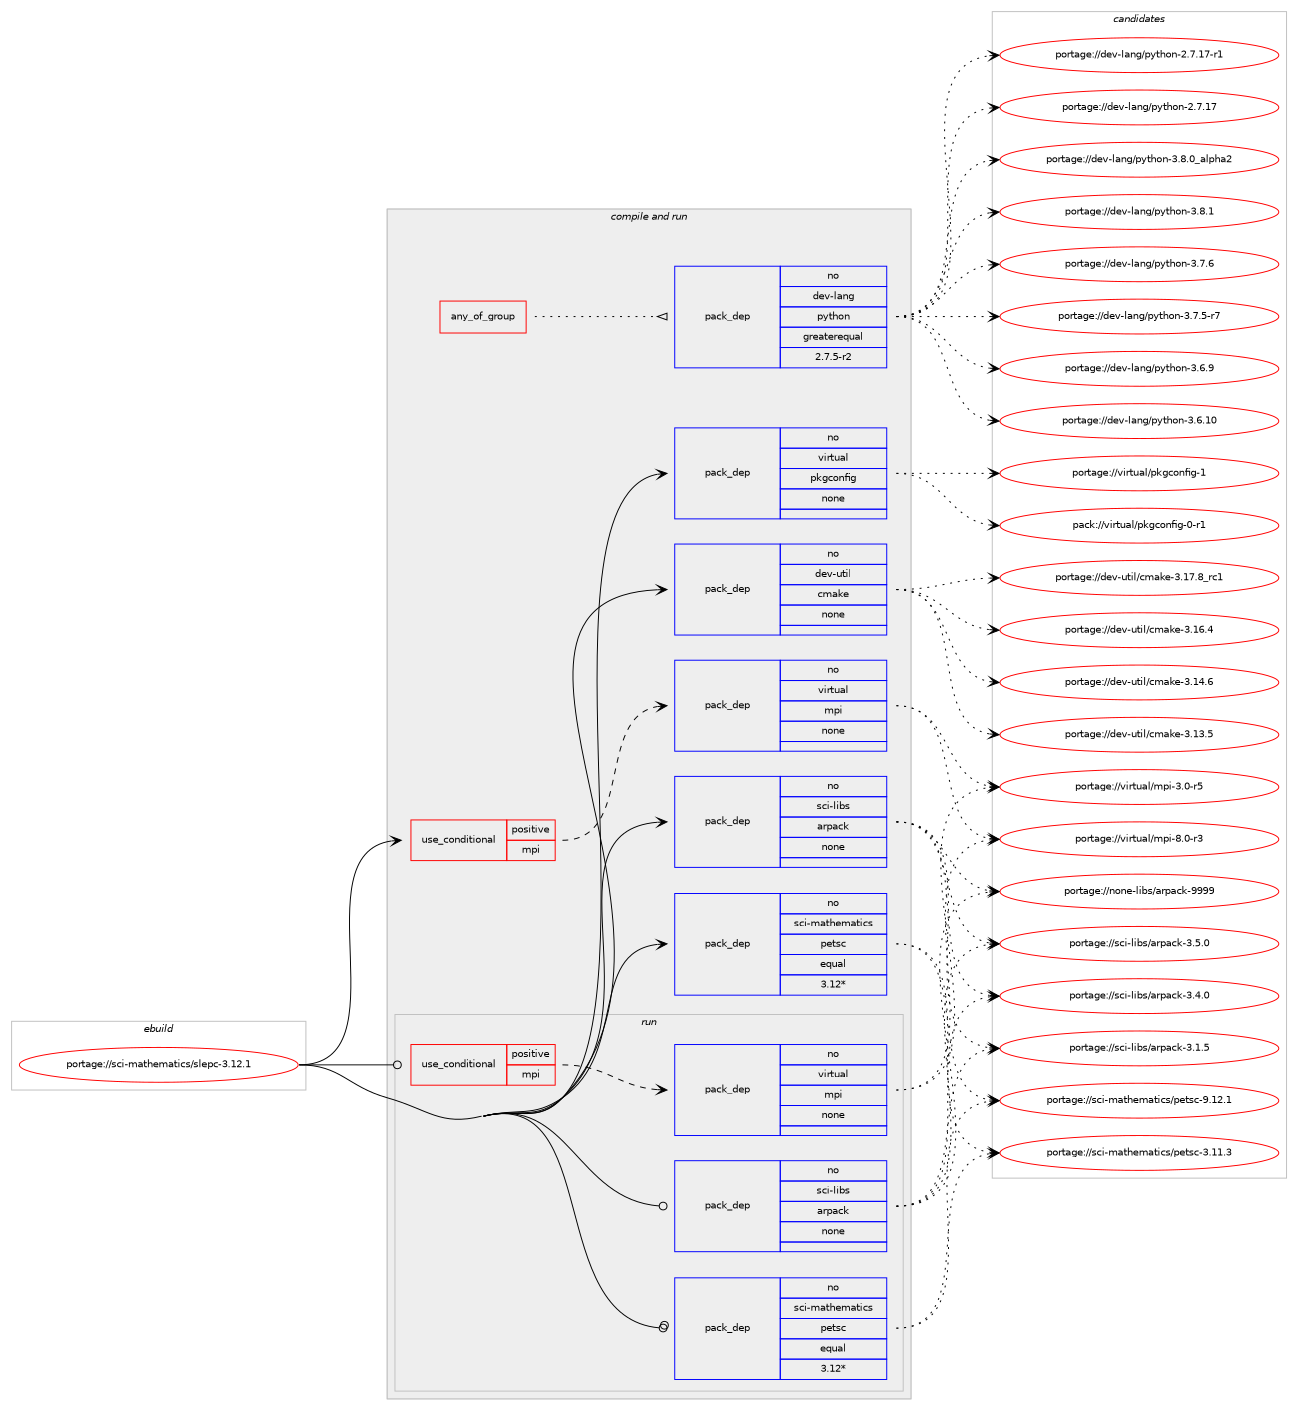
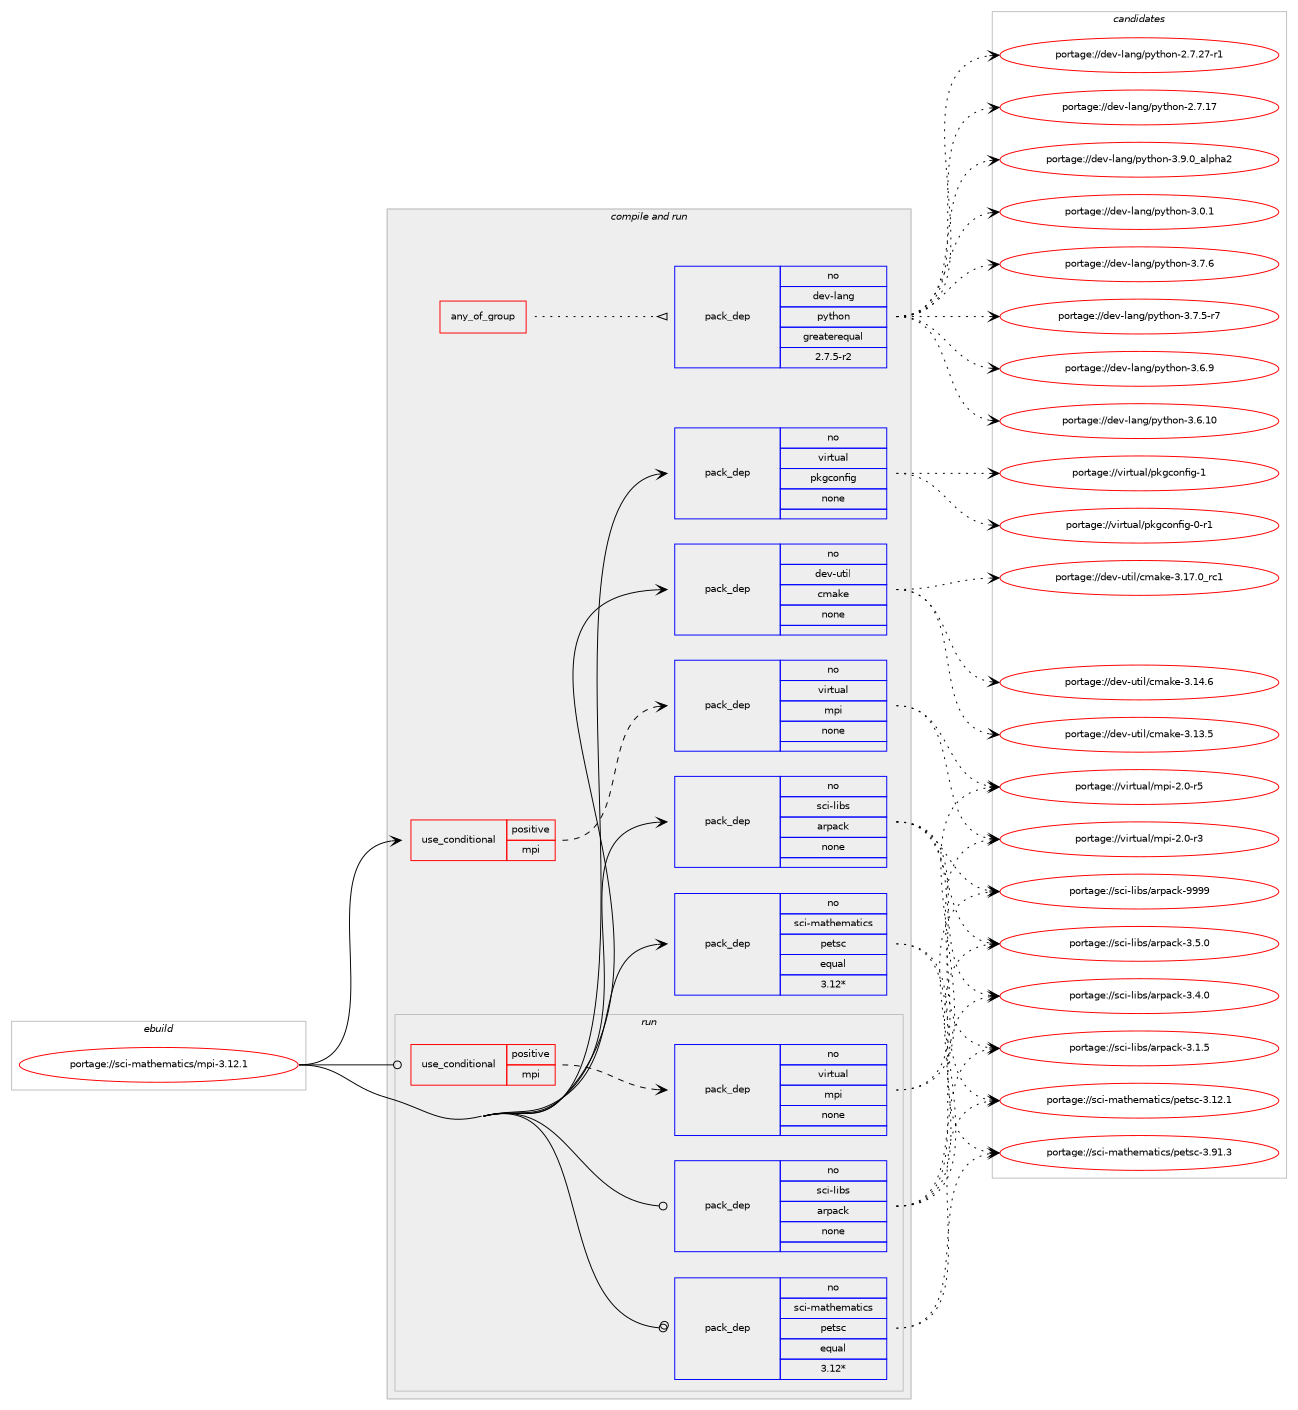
node "portage://dev-lang/python-2.7.17-r1": label "portage://dev-lang/python-2.7.17-r1" -> "portage://dev-lang/python-2.7.27-r1"
node "portage://dev-lang/python-3.8.0_alpha2": label "portage://dev-lang/python-3.8.0_alpha2" -> "portage://dev-lang/python-3.9.0_alpha2"
node "portage://dev-lang/python-3.8.1": label "portage://dev-lang/python-3.8.1" -> "portage://dev-lang/python-3.0.1"
node "pack://virtual/pkgconfig-0-r1": label "pack://virtual/pkgconfig-0-r1" -> "portage://virtual/pkgconfig-0-r1"
node "portage://dev-util/cmake-3.17.8_rc1": label "portage://dev-util/cmake-3.17.8_rc1" -> "portage://dev-util/cmake-3.17.0_rc1"
node "portage://dev-util/cmake-3.16.4": removed
node "portage://virtual/mpi-3.0-r5": label "portage://virtual/mpi-3.0-r5" -> "portage://virtual/mpi-2.0-r5"
node "portage://virtual/mpi-8.0-r3": label "portage://virtual/mpi-8.0-r3" -> "portage://virtual/mpi-2.0-r3"
node "portage://none-libs/arpack-9999": label "portage://none-libs/arpack-9999" -> "portage://sci-libs/arpack-9999"
node "portage://sci-mathematics/slepc-3.12.1": label "portage://sci-mathematics/slepc-3.12.1" -> "portage://sci-mathematics/mpi-3.12.1"
node "portage://sci-mathematics/petsc-9.12.1": label "portage://sci-mathematics/petsc-9.12.1" -> "portage://sci-mathematics/petsc-3.12.1"
node "portage://sci-mathematics/petsc-3.11.3": label "portage://sci-mathematics/petsc-3.11.3" -> "portage://sci-mathematics/petsc-3.91.3"
